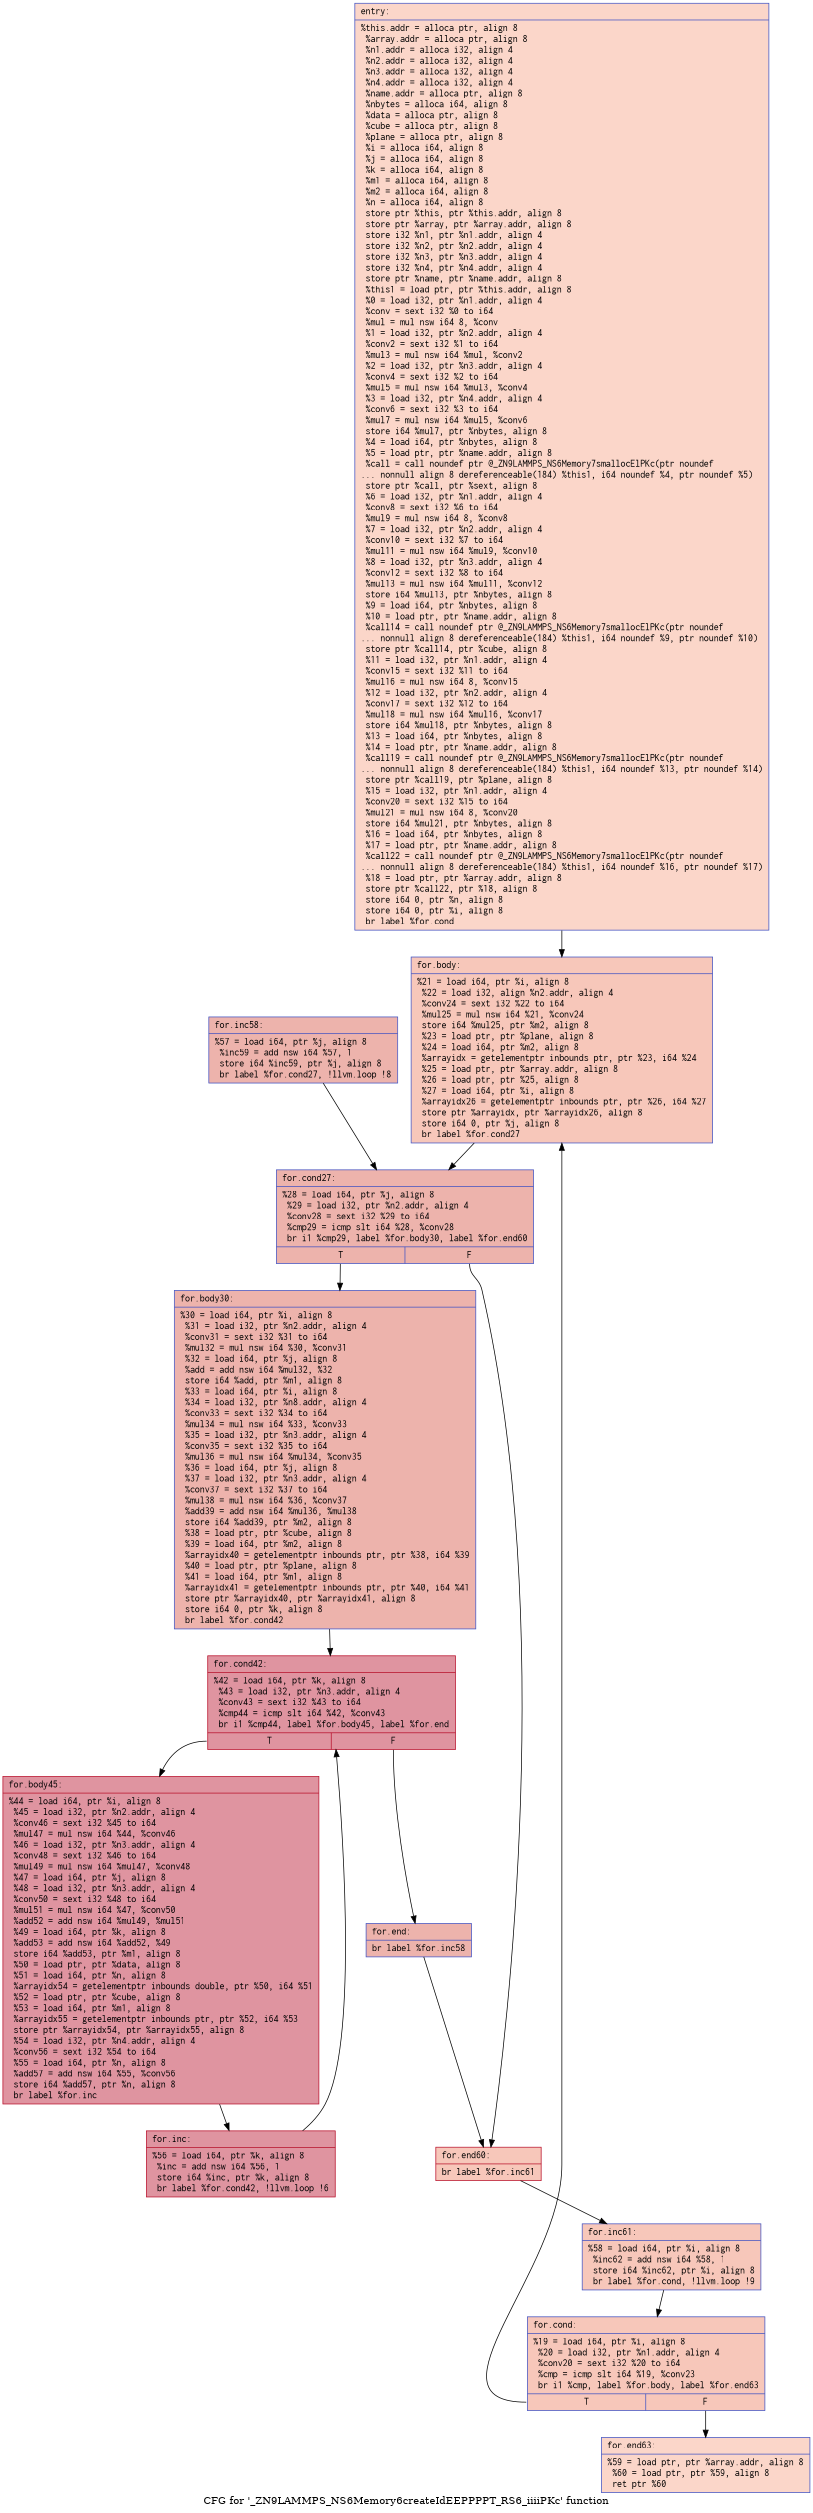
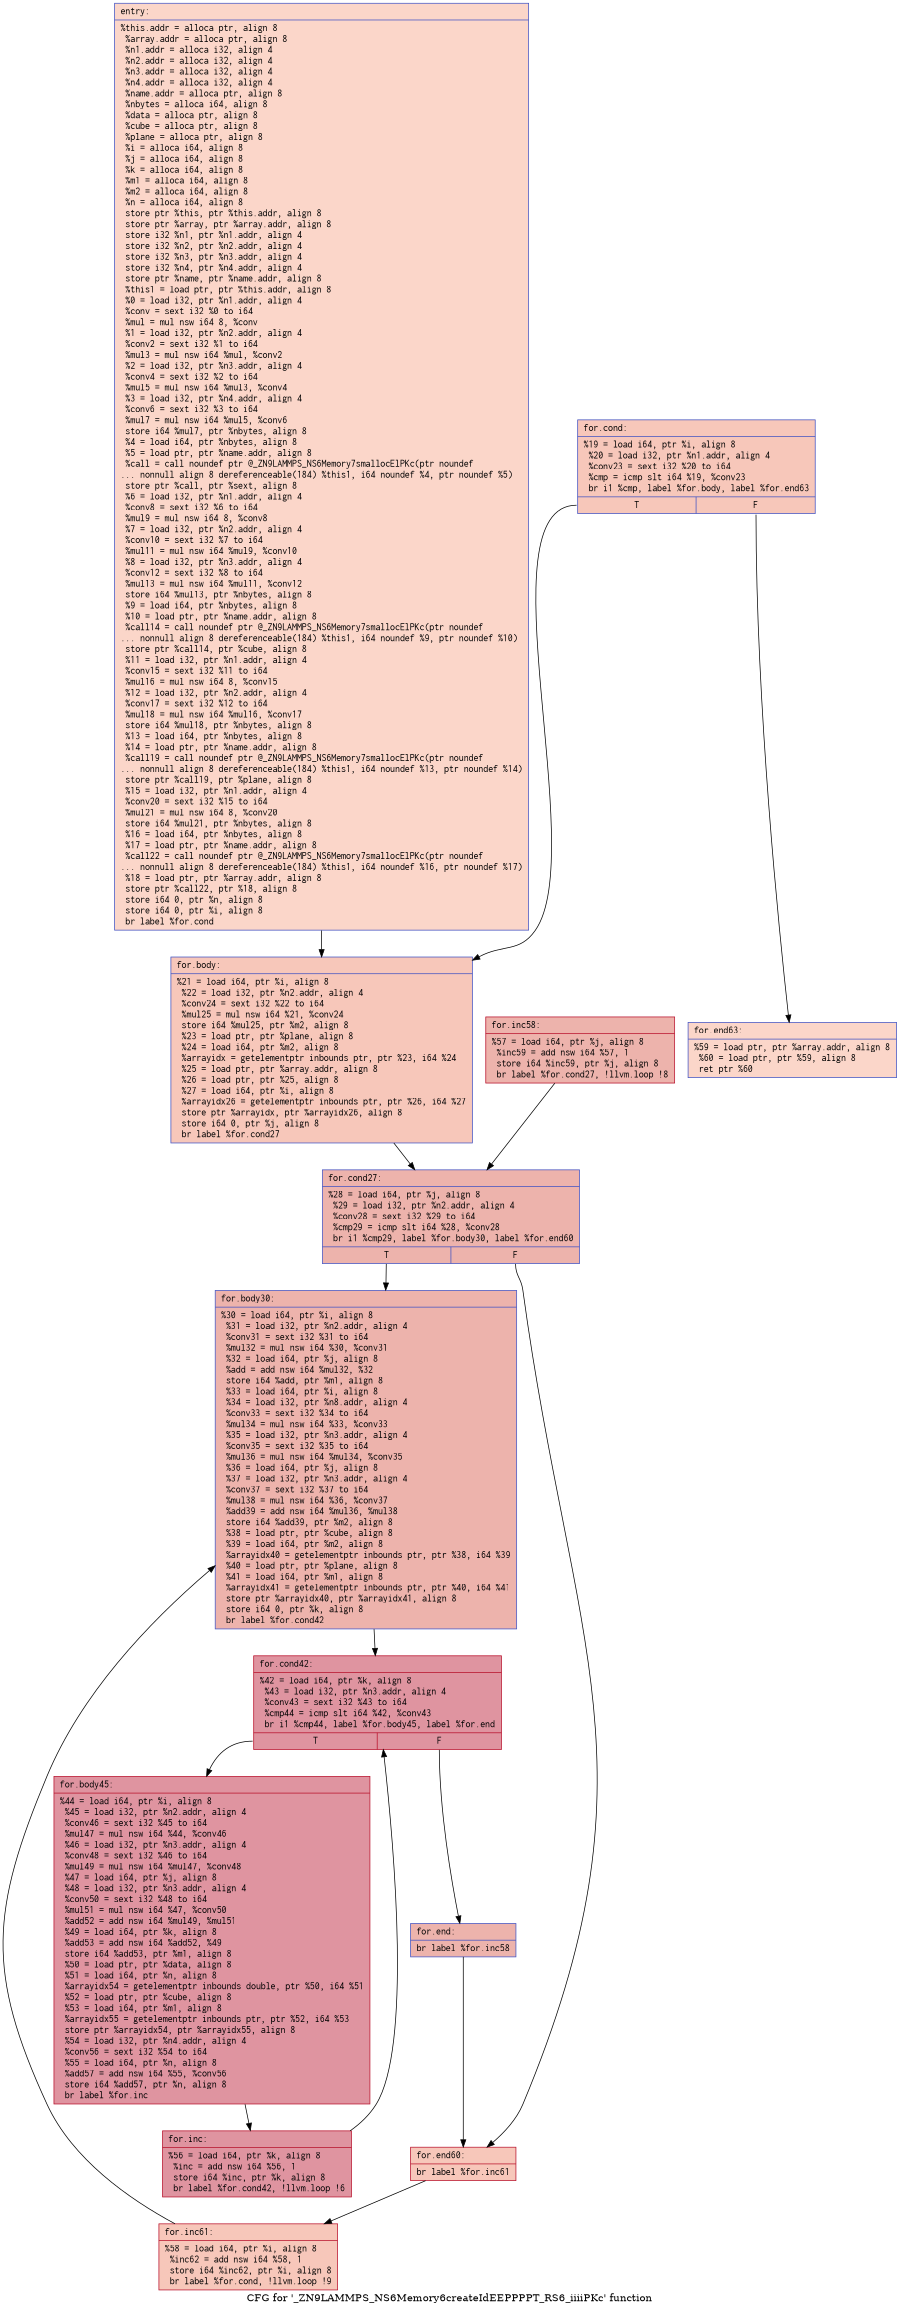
node "for.body:": text "%22 = load i32, align %n2.addr, align 4" -> "%22 = load i32, ptr %n2.addr, align 4"
node "for.inc58:": color #3d50c3ff -> #b70d28ff
node "for.inc61:": color #3d50c3ff -> #b70d28ff
edge "for.inc61:" -> "for.cond:": now "for.inc61:" -> "for.body30:"
node "for.cond:": text "%conv20 = sext i32 %20 to i64" -> "%conv23 = sext i32 %20 to i64"
